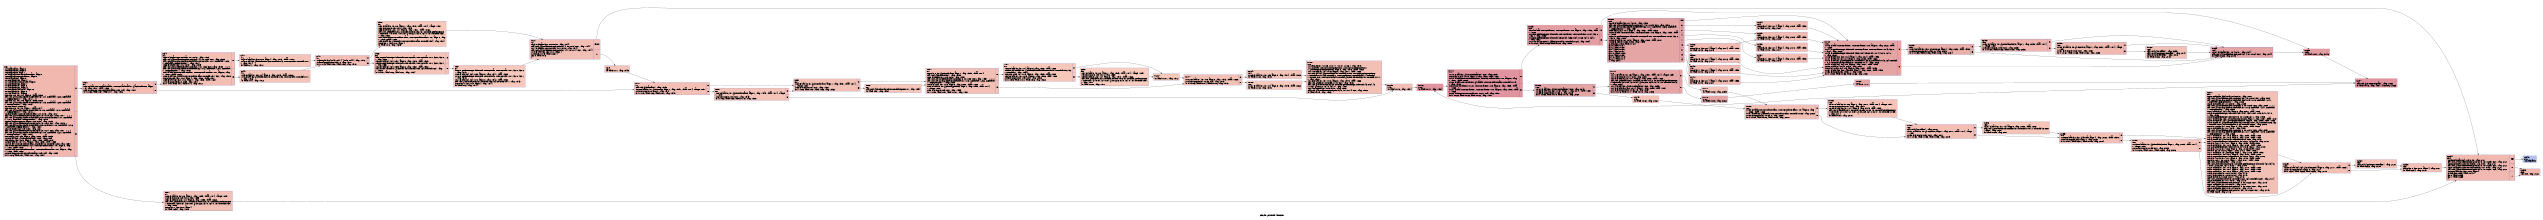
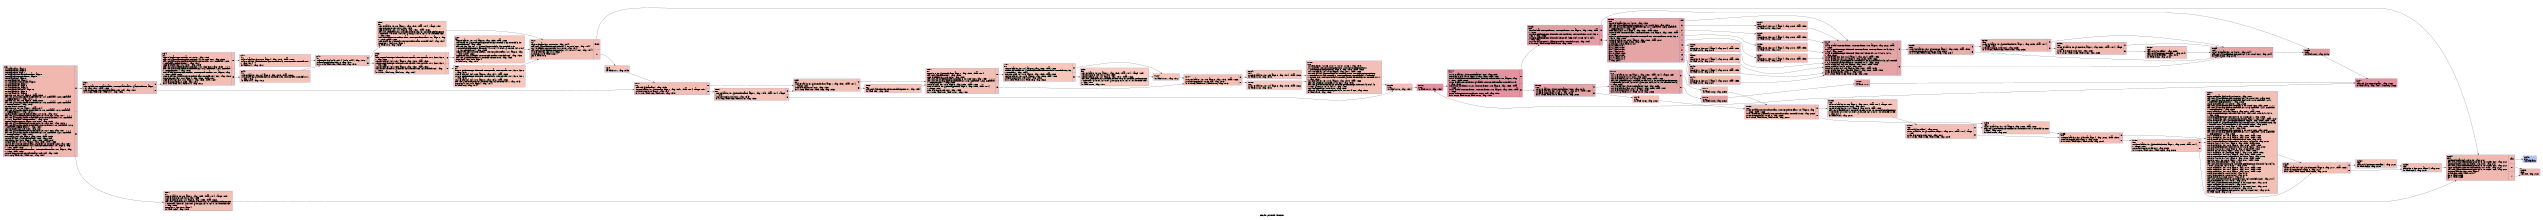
edge "%138:" -> "%135:": now "%138:" -> "%142:"
node "%62:": added
edge "%182:" -> "%190:": now "%182:" -> "%193:"
node "%234:": text "def" -> "start"
